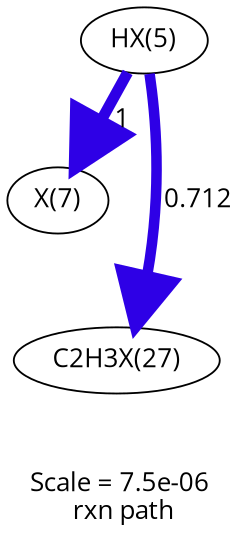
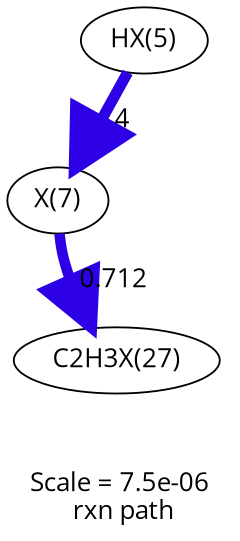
edge "HX(5)" -> "X(7)": label " 1" -> " 4"
edge "HX(5)" -> "C2H3X(27)": now "X(7)" -> "C2H3X(27)"
